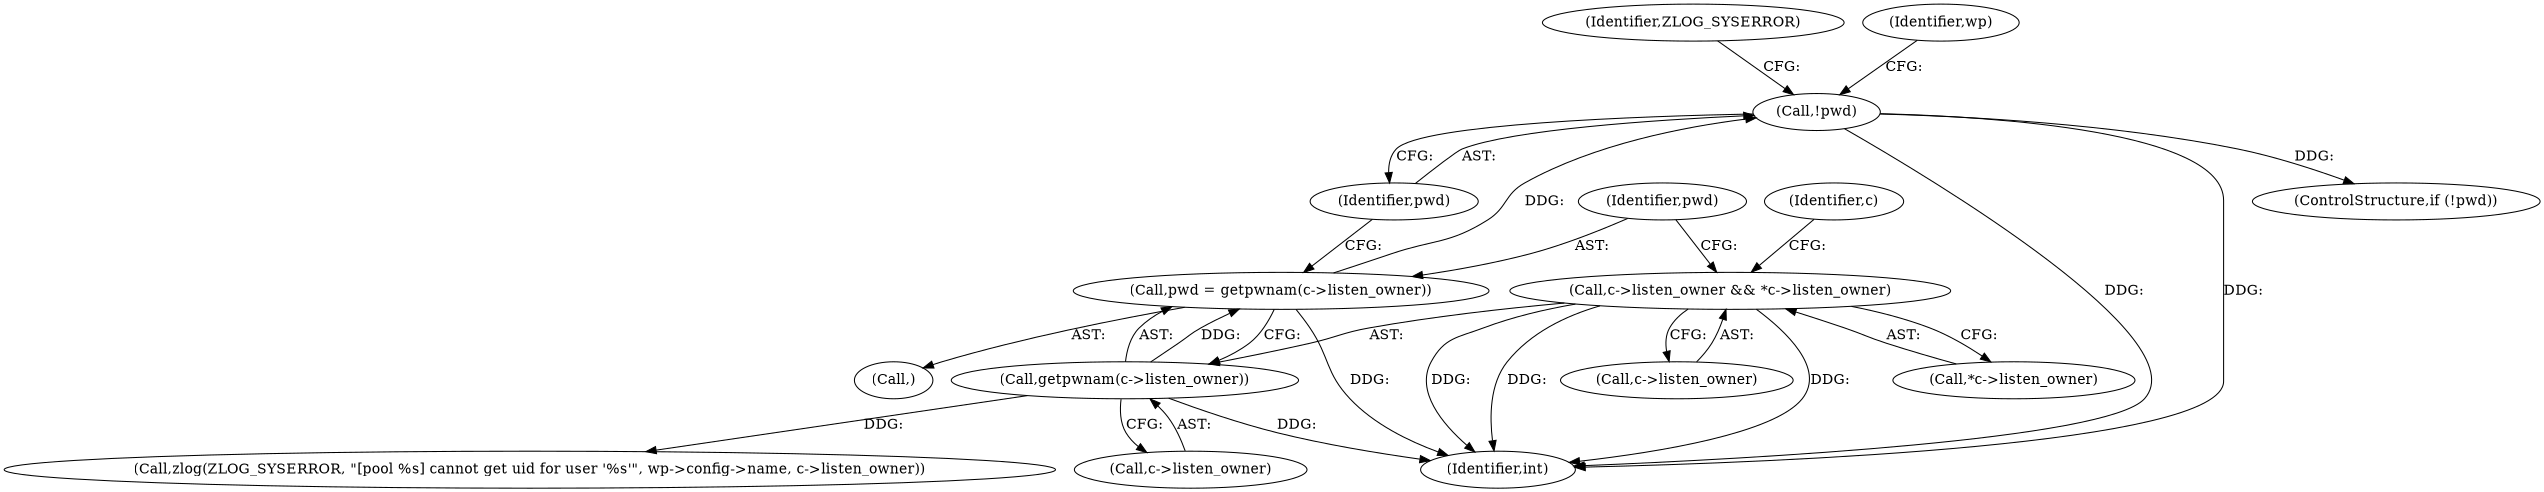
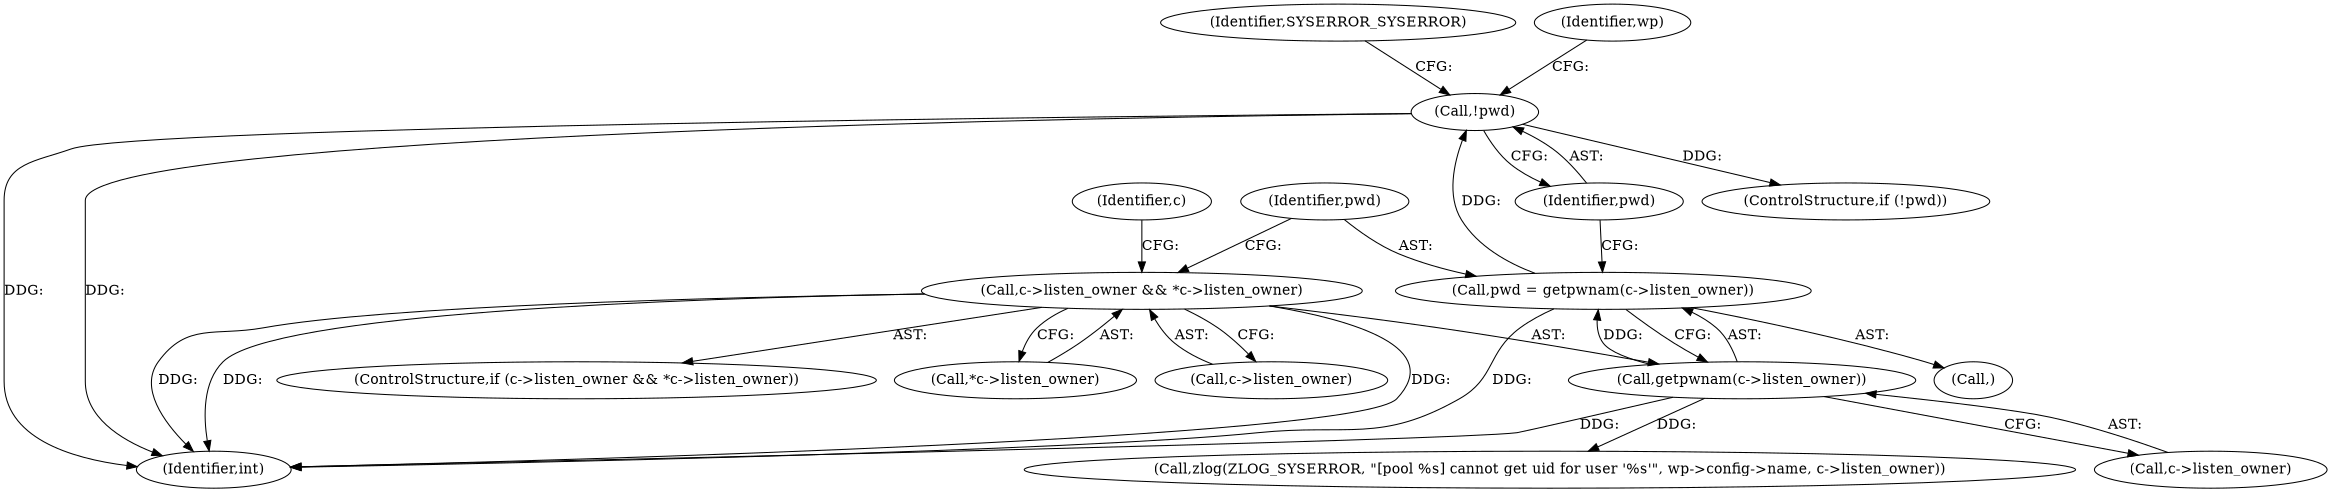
node "(Identifier,ZLOG_SYSERROR)": label "(Identifier,ZLOG_SYSERROR)" -> "(Identifier,SYSERROR_SYSERROR)"
node "(ControlStructure,if (c->listen_owner && *c->listen_owner))": added
